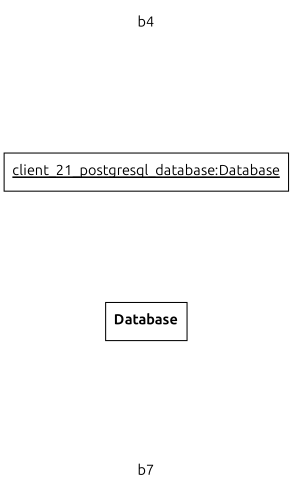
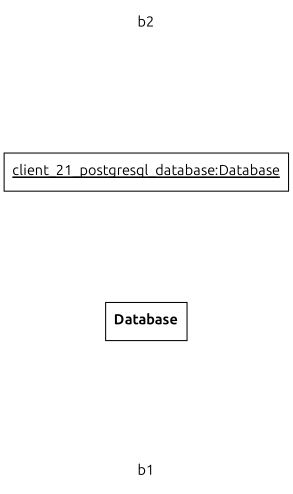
node "b4": label "b4" -> "b2"
node "b7": label "b7" -> "b1"
